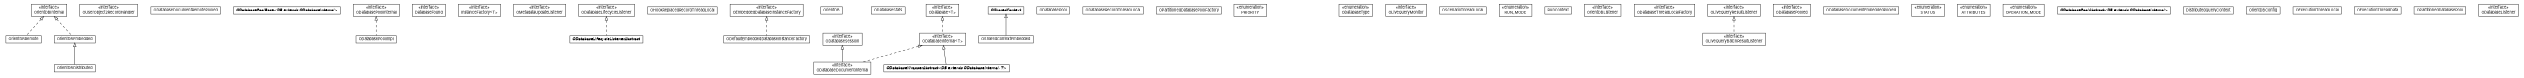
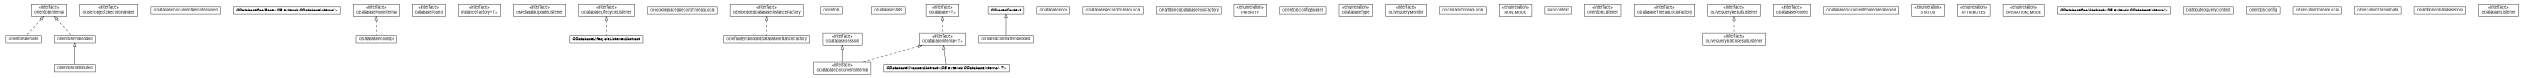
node "OrientDBConfigBuilder": added
